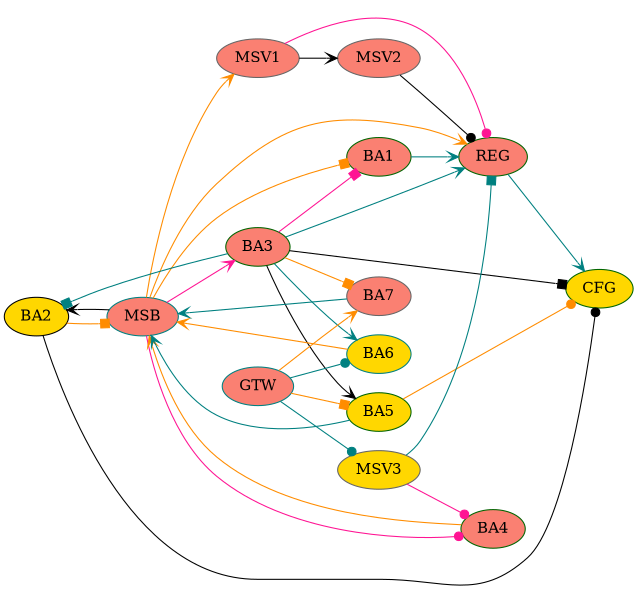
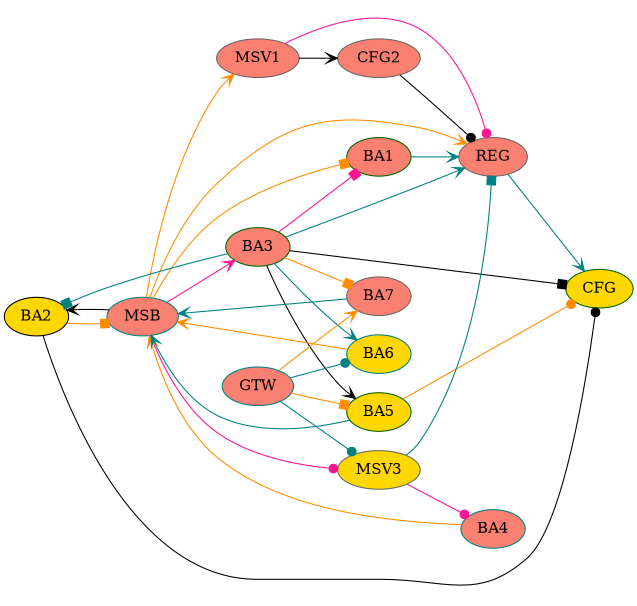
node "MSV2": label "MSV2" -> "CFG2"
node "REG": color darkgreen -> gray40
edge "MSB" -> "BA4": now "MSB" -> "MSV3"
node "BA4": color darkgreen -> teal
